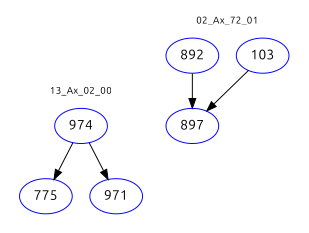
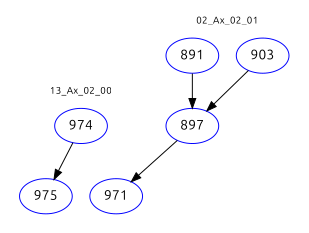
cluster "02_Ax_72_01": label "02_Ax_72_01" -> "02_Ax_02_01"
node "892": label "892" -> "891"
node "103": label "103" -> "903"
edge "974" -> "971": now "897" -> "971"
node "775": label "775" -> "975"
